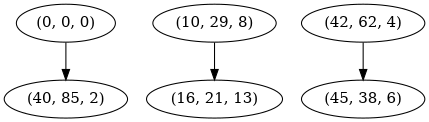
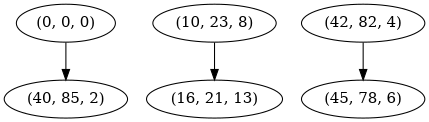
node "(10, 29, 8)": label "(10, 29, 8)" -> "(10, 23, 8)"
node "(42, 62, 4)": label "(42, 62, 4)" -> "(42, 82, 4)"
node "(45, 38, 6)": label "(45, 38, 6)" -> "(45, 78, 6)"
